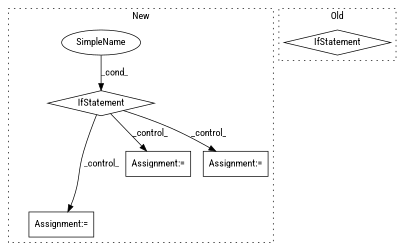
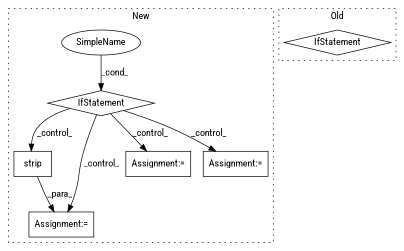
node "strip": added
